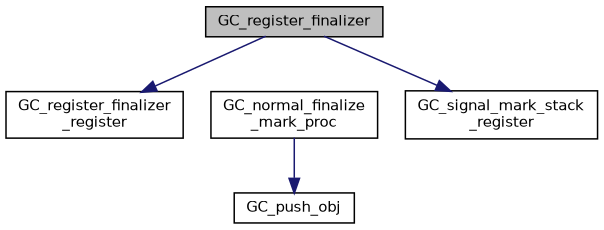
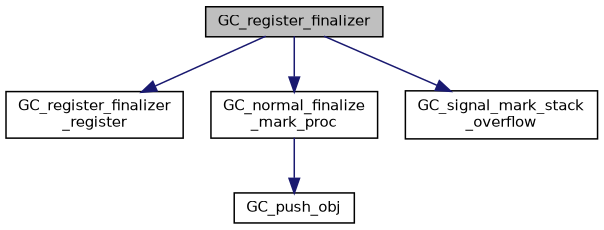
edge "GC_register_finalizer" -> "GC_normal_finalize _mark_proc": added
node "GC_signal_mark_stack _register": label "GC_signal_mark_stack _register" -> "GC_signal_mark_stack _overflow"
